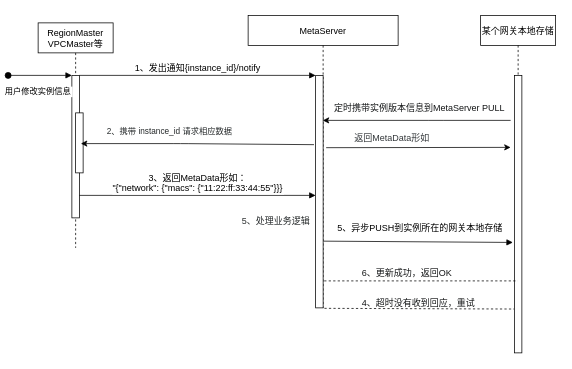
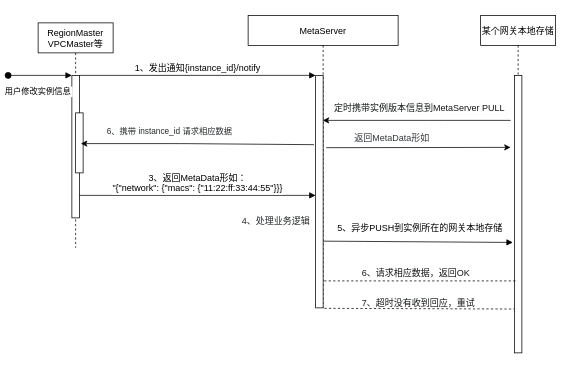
node "2、携带 instance_id 请求相应数据": label "2、携带 instance_id 请求相应数据" -> "6、携带 instance_id 请求相应数据"
node "5、处理业务逻辑": label "5、处理业务逻辑" -> "4、处理业务逻辑"
node "6、更新成功，返回OK": label "6、更新成功，返回OK" -> "6、请求相应数据，返回OK"
node "4、超时没有收到回应，重试": label "4、超时没有收到回应，重试" -> "7、超时没有收到回应，重试"
